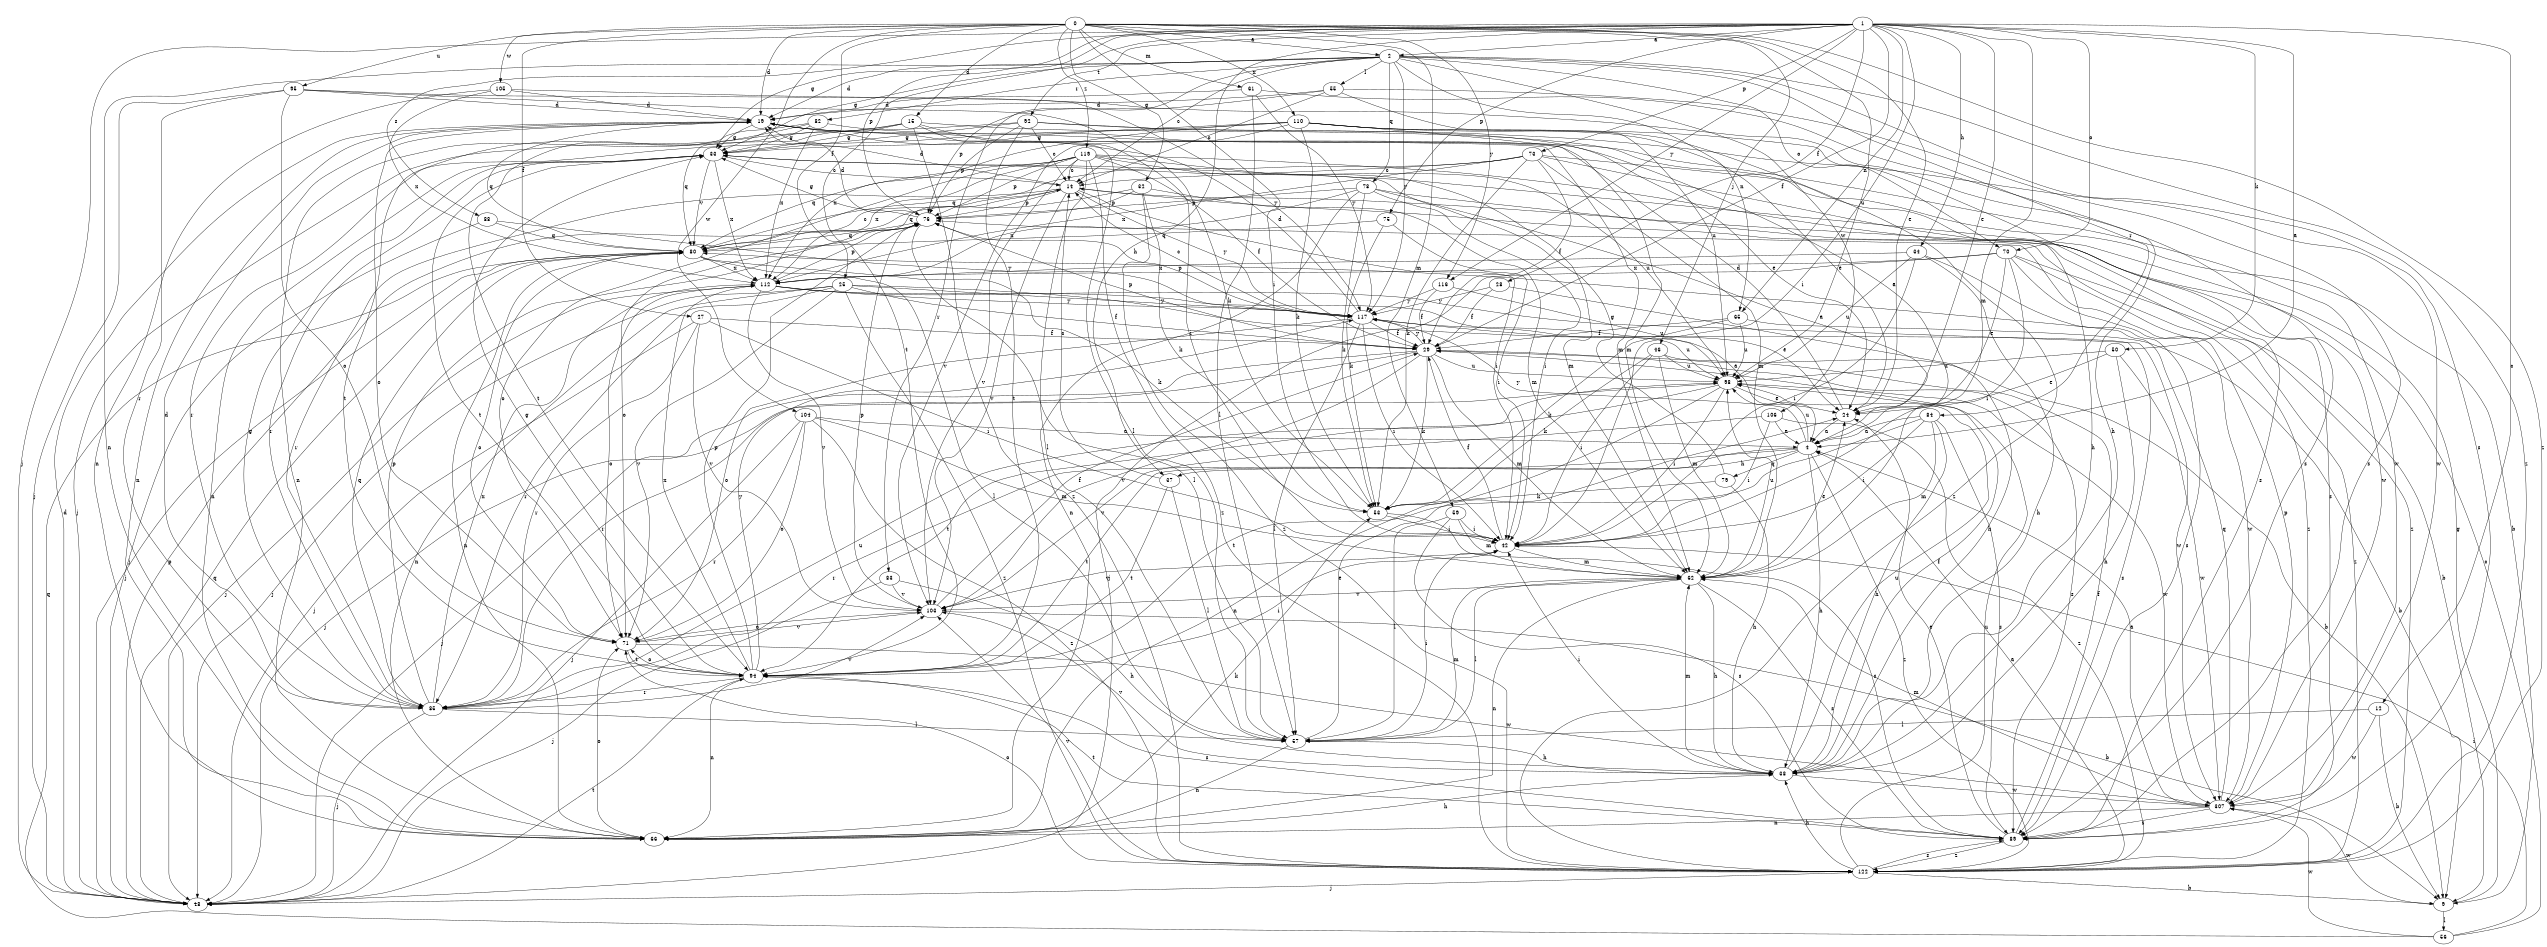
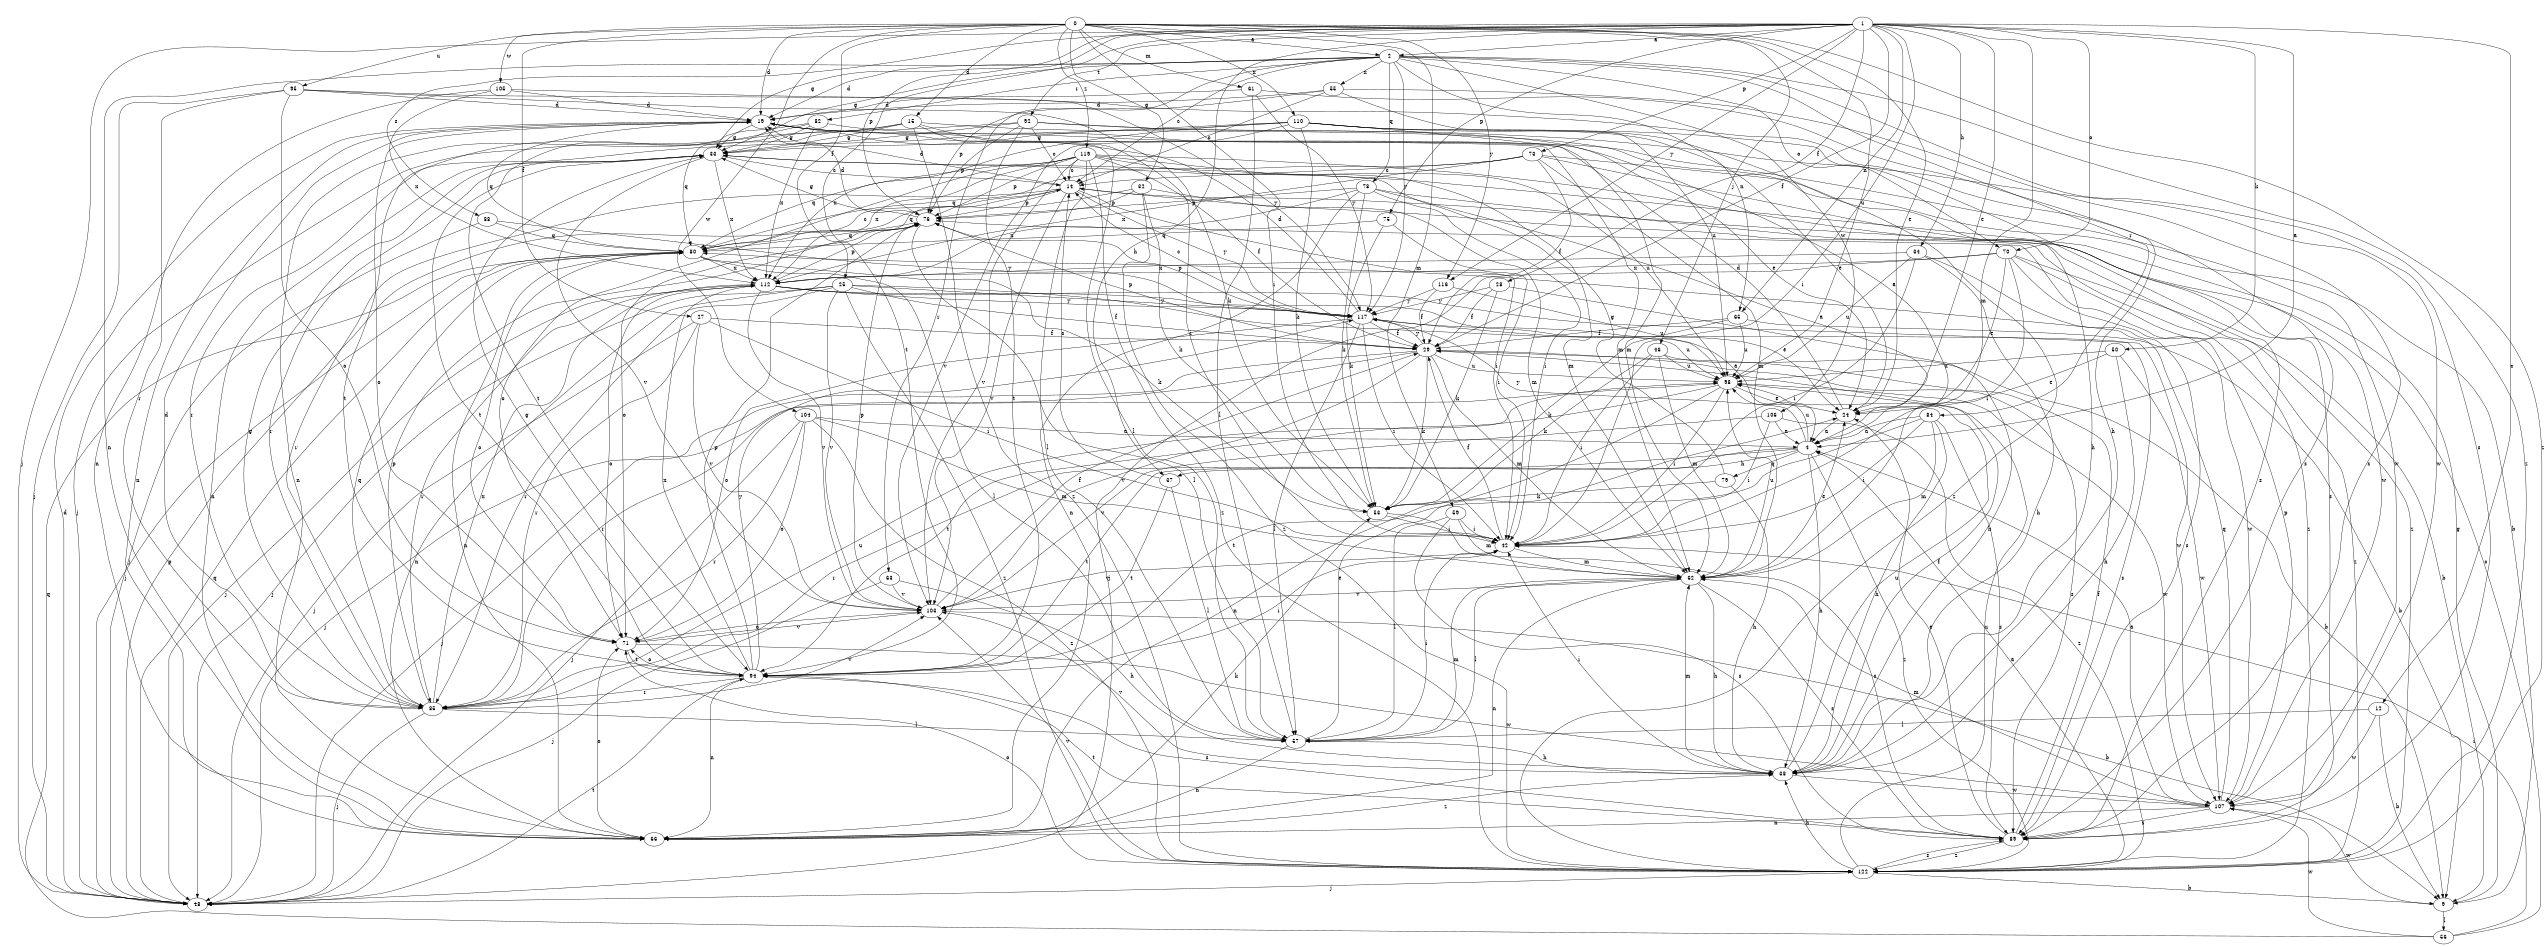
edge "2" -> "55": label "l" -> "x"
edge "33" -> "80": now "33" -> "103"
edge "73" -> "53": now "28" -> "53"
edge "112" -> "85": added, label "r"
edge "25" -> "71": now "25" -> "103"
node "83": label "83" -> "63"
edge "66" -> "38": label "h" -> "z"
node "307": label "307" -> "107"
